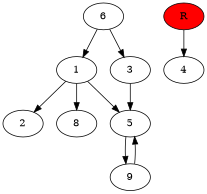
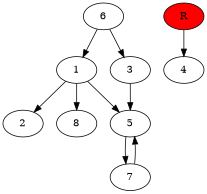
node "9": label "9" -> "7"
